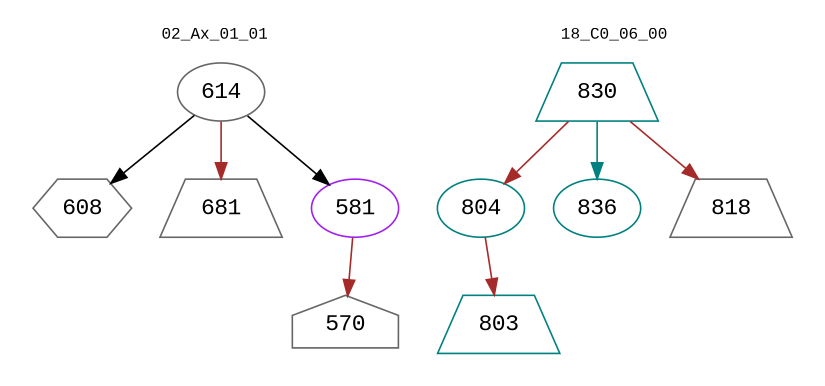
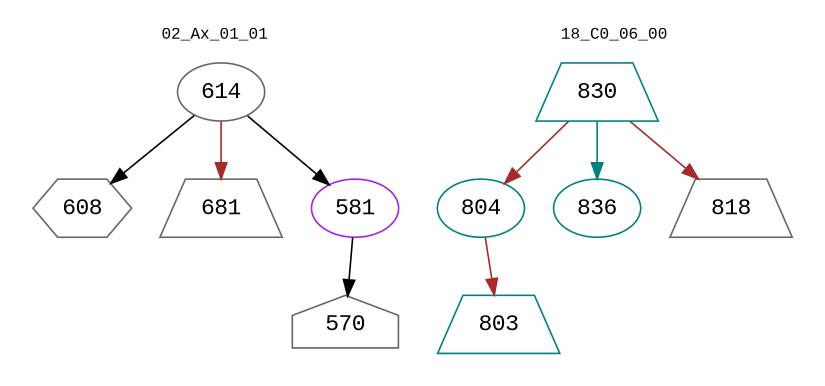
edge "581" -> "570": color brown -> black
